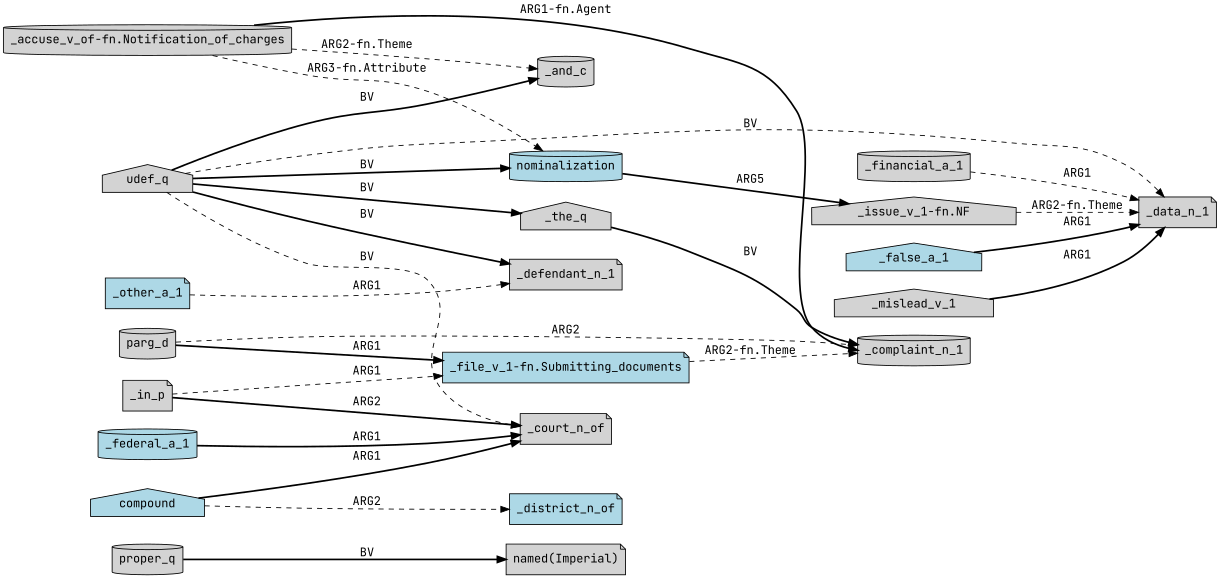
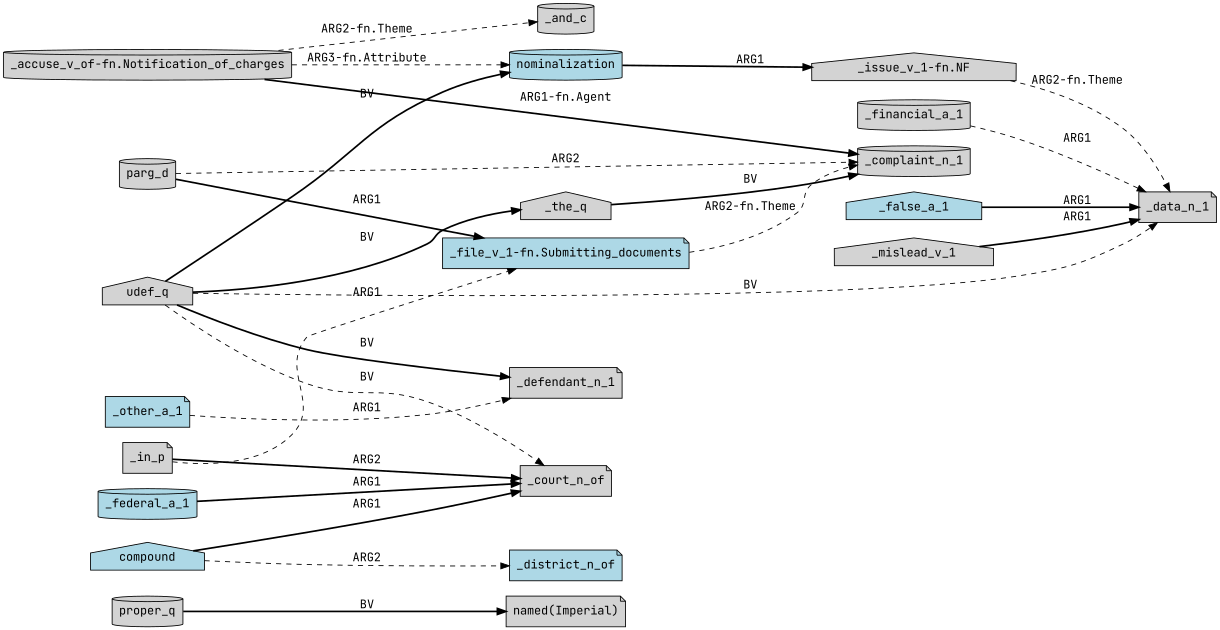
edge "udef_q" -> "_and_c": removed, label "BV"
edge "nominalization" -> "_issue_v_1-fn.NF": label "ARG5" -> "ARG1"
